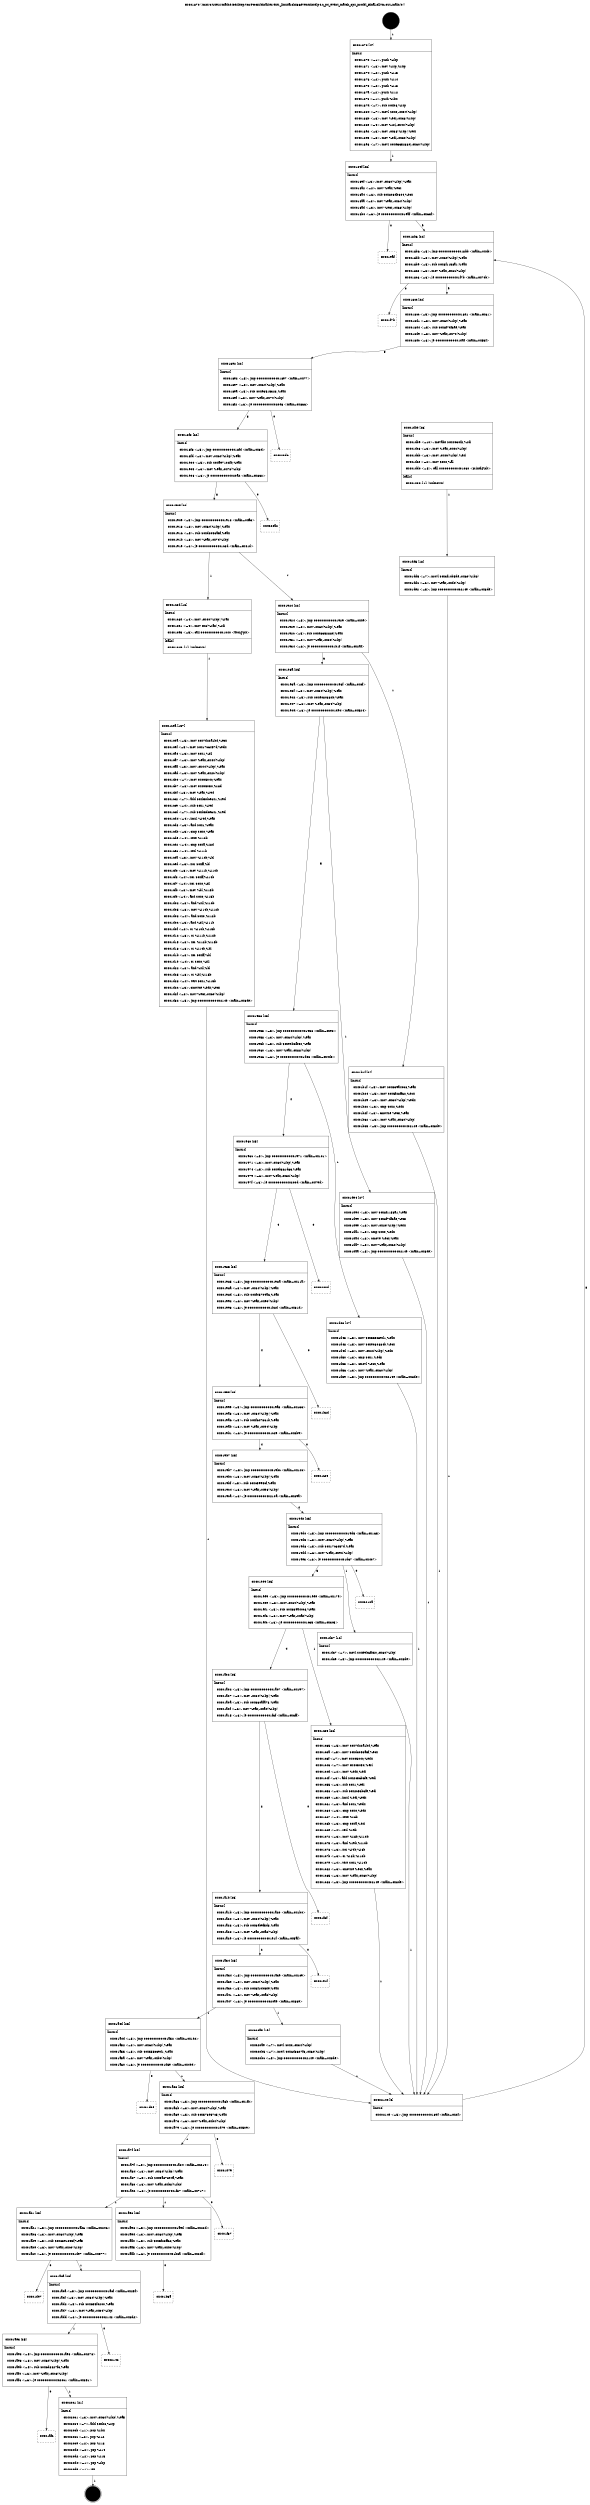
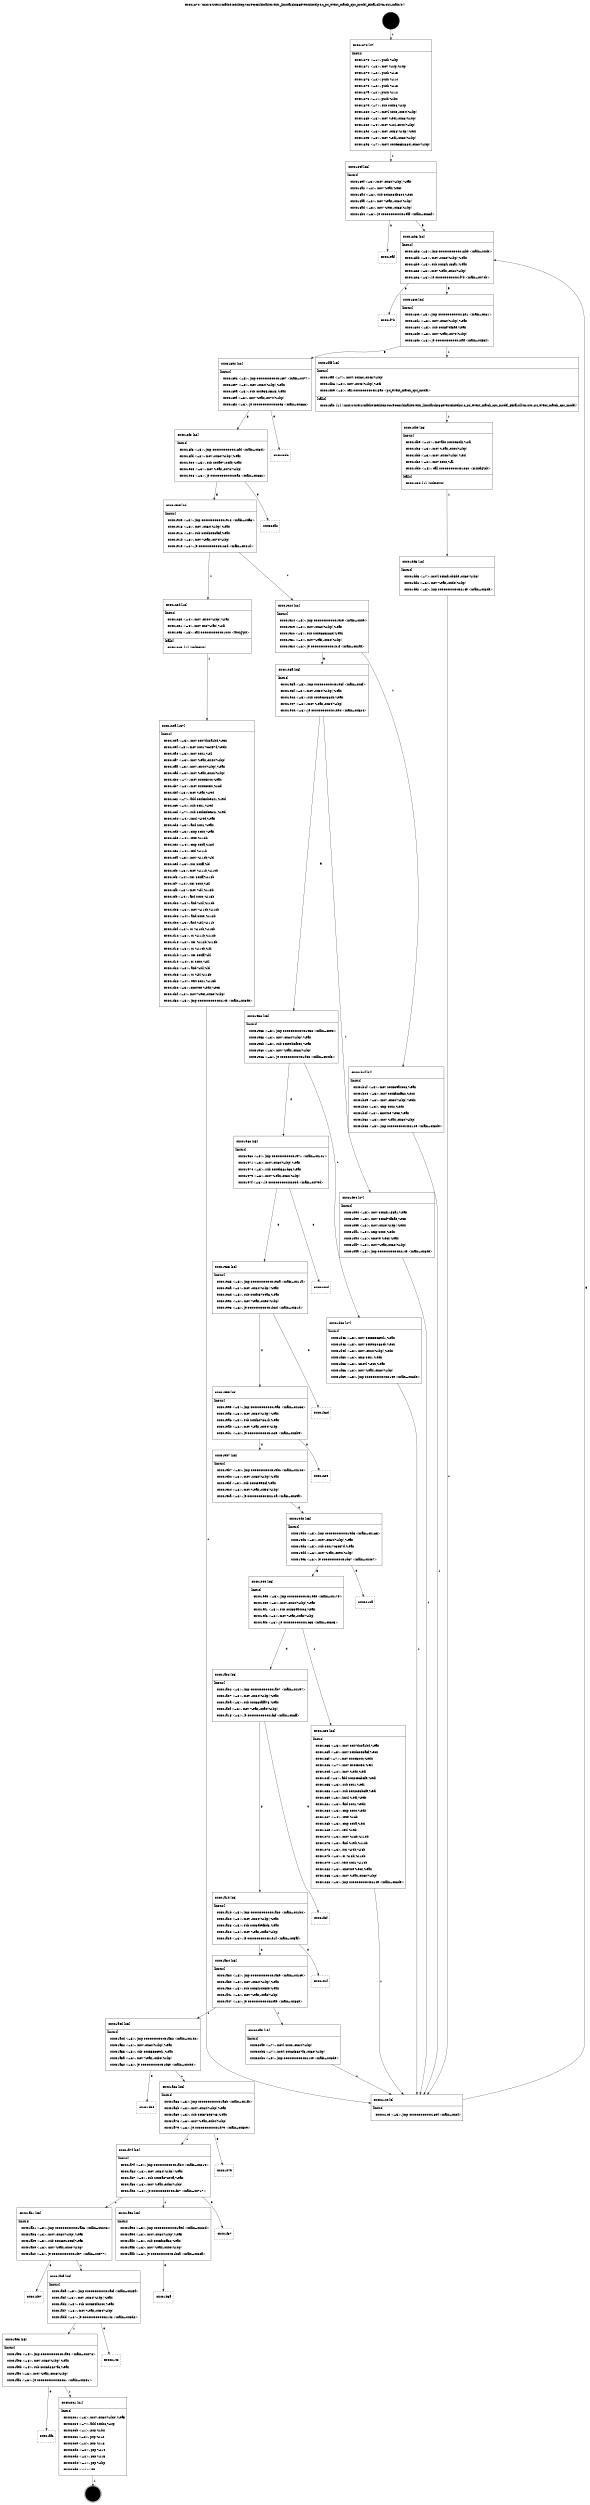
node "0x401daf [15]": added
node "0x401d37 [12]": removed
